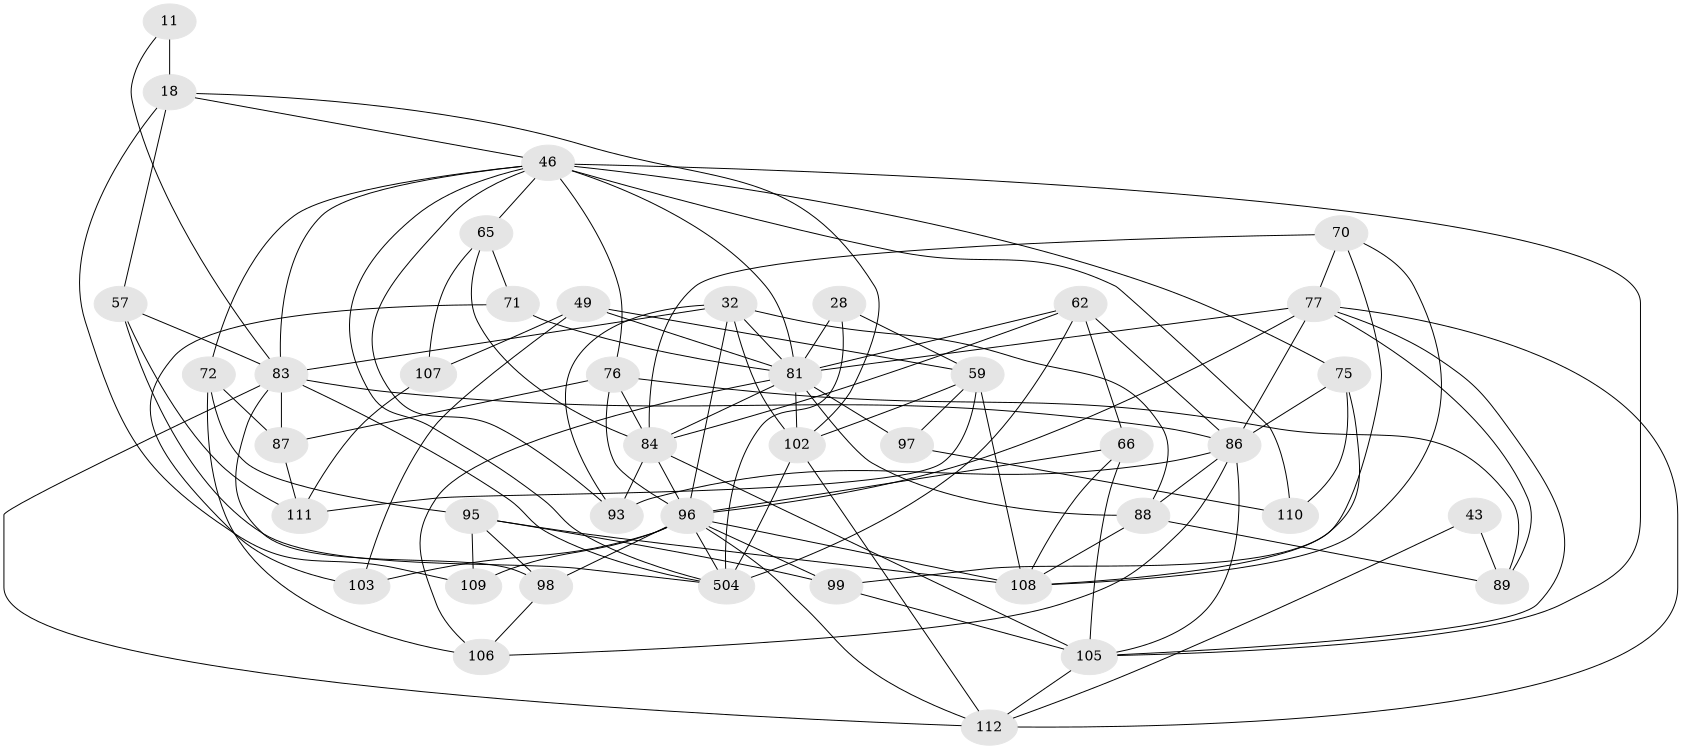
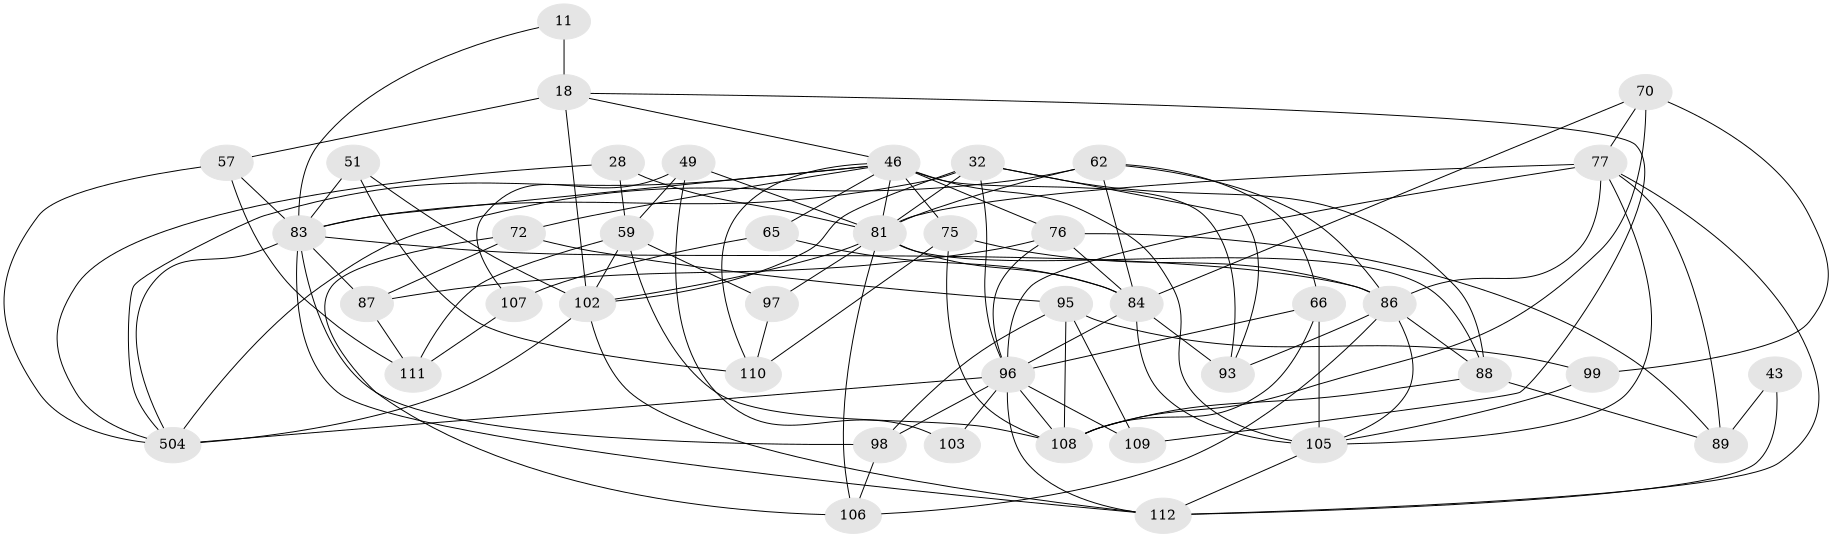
node "51": added
node "71": removed
edge "96" -- "99": removed
